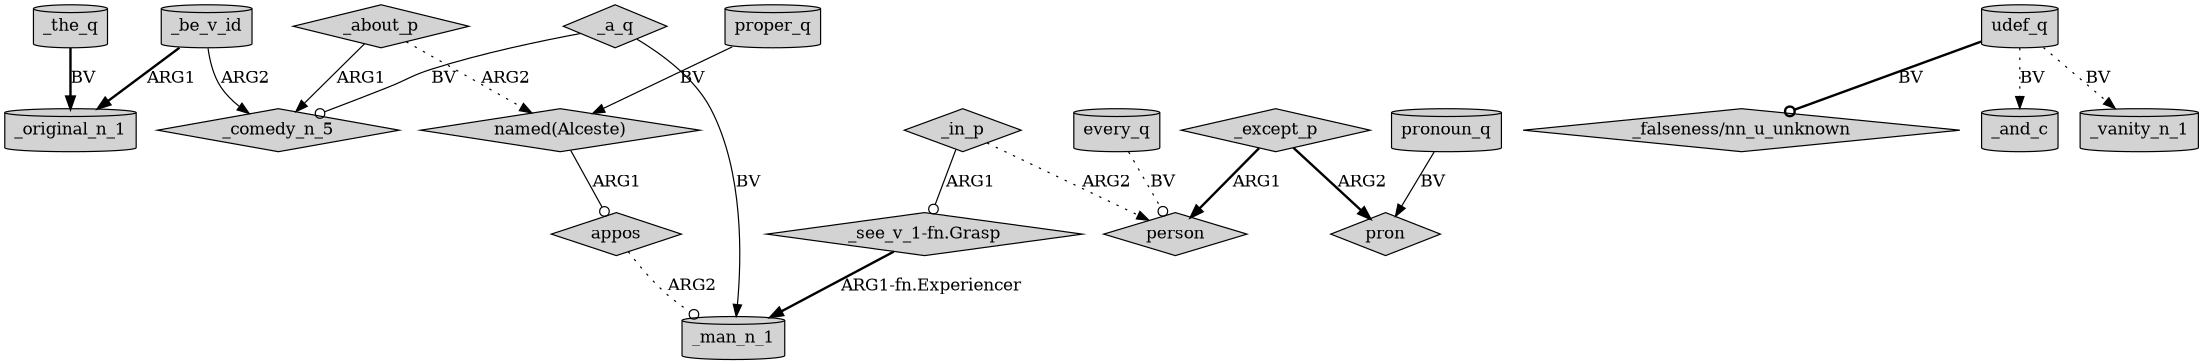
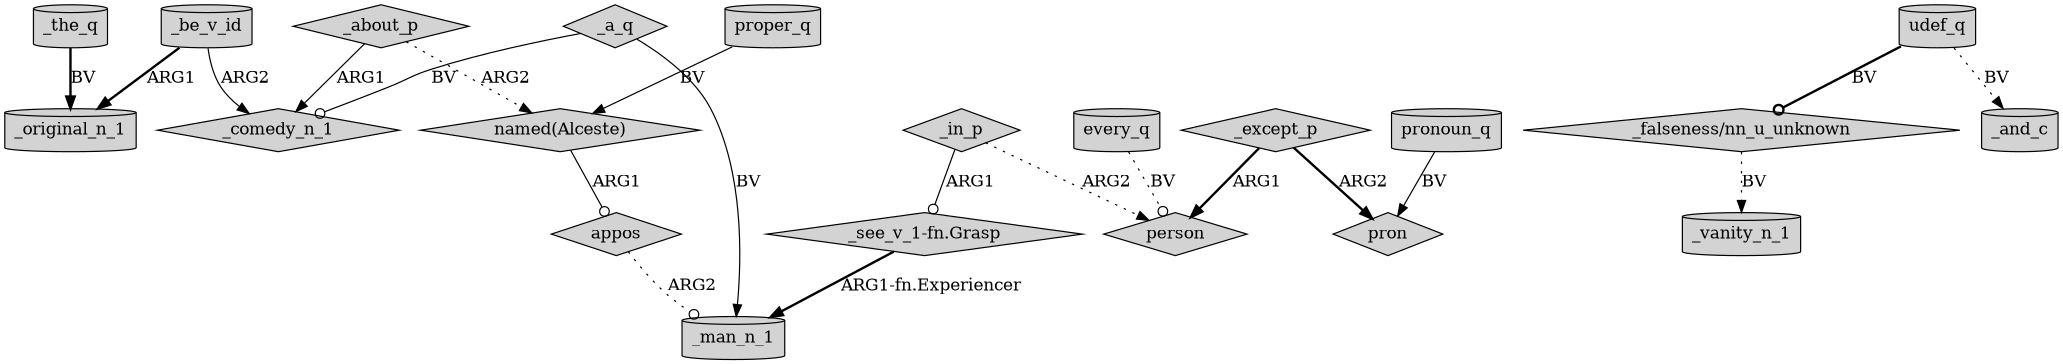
edge "udef_q" -> "_vanity_n_1": now "_falseness/nn_u_unknown" -> "_vanity_n_1"
node "_comedy_n_5": label "_comedy_n_5" -> "_comedy_n_1"
